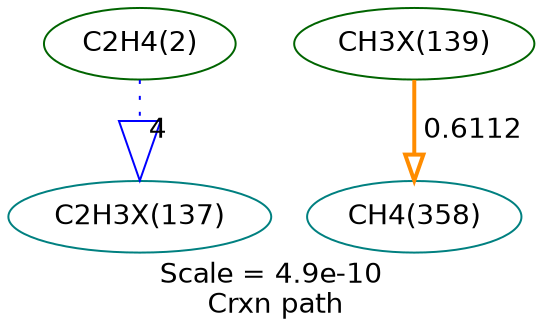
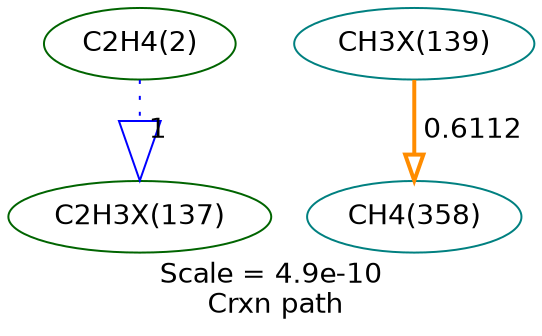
node "CH3X(139)": color darkgreen -> teal
edge "C2H4(2)" -> "C2H3X(137)": label " 4" -> " 1"
node "C2H3X(137)": color teal -> darkgreen
